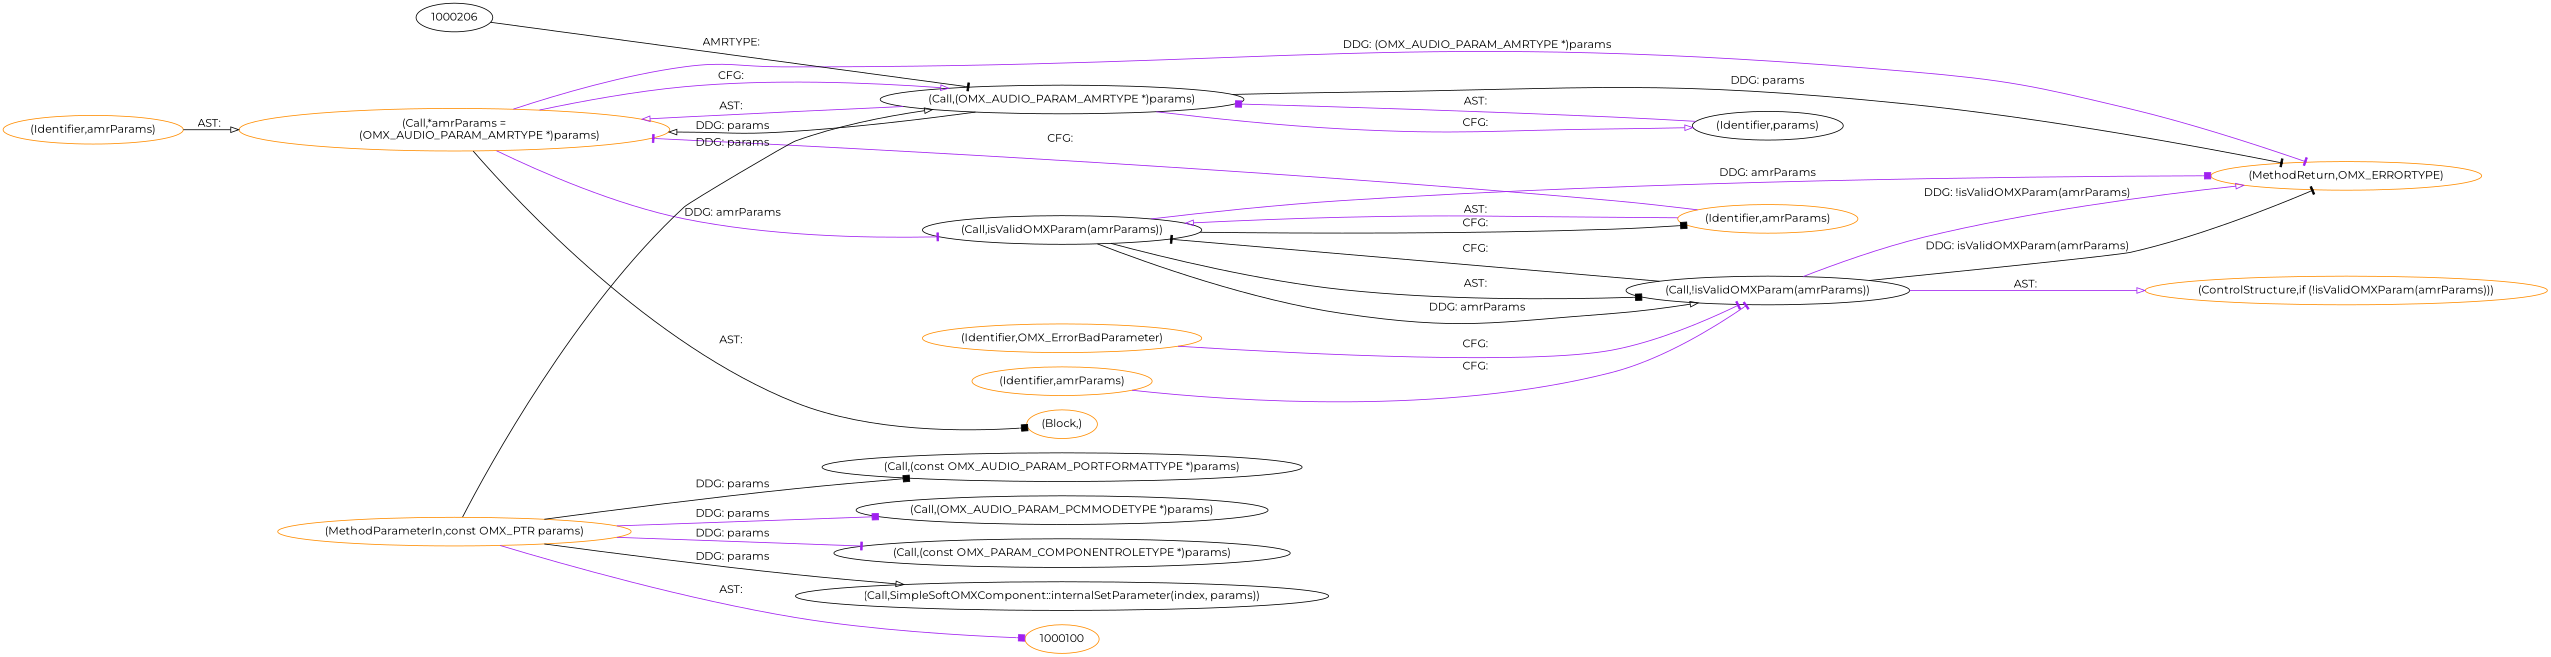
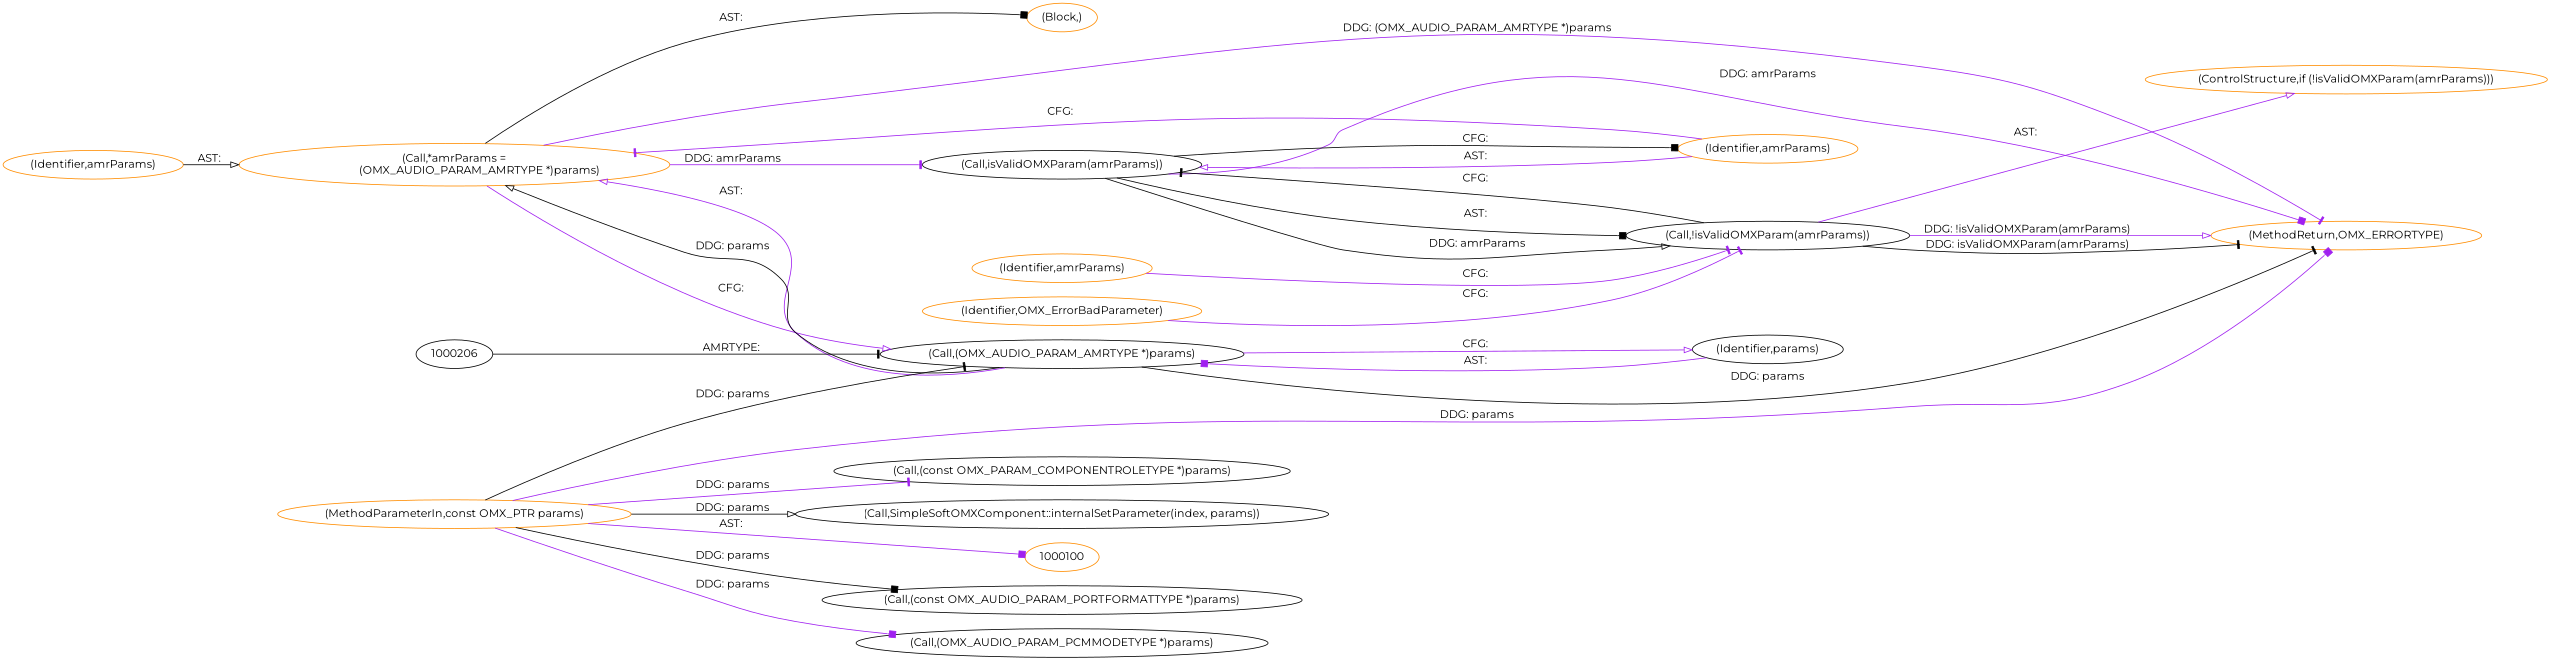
edge "(MethodParameterIn,const OMX_PTR params)" -> "(Call,(OMX_AUDIO_PARAM_AMRTYPE *)params)": arrowhead onormal -> tee
edge "(MethodParameterIn,const OMX_PTR params)" -> "(MethodReturn,OMX_ERRORTYPE)": added, label "DDG: params"
